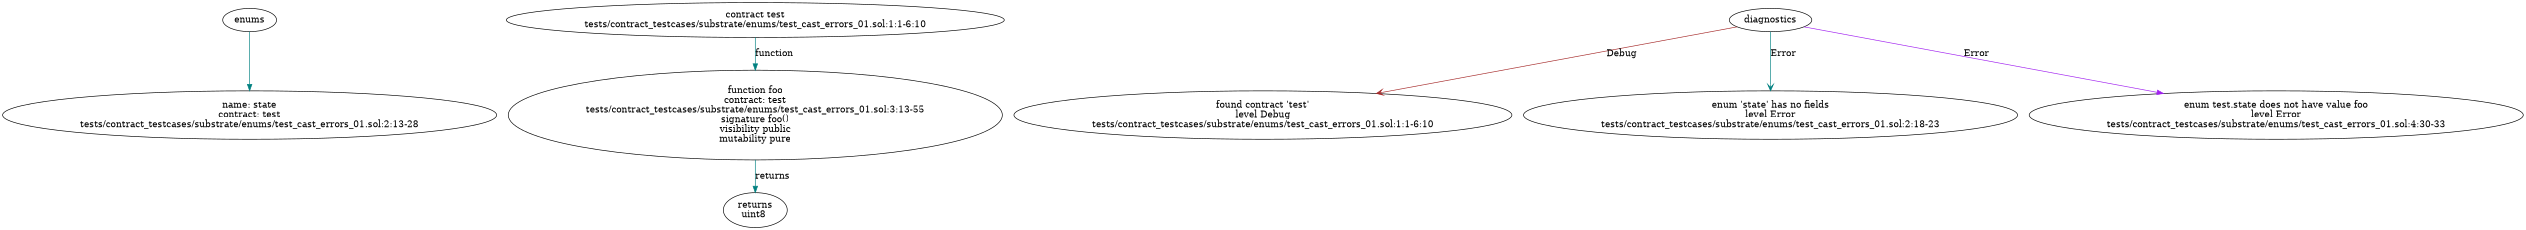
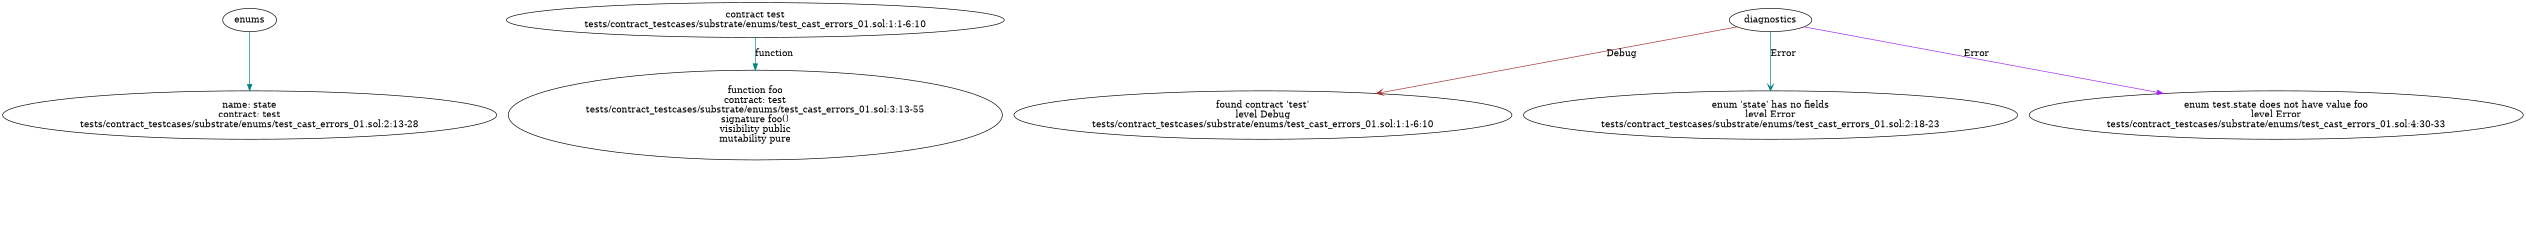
node "returns uint8": removed
